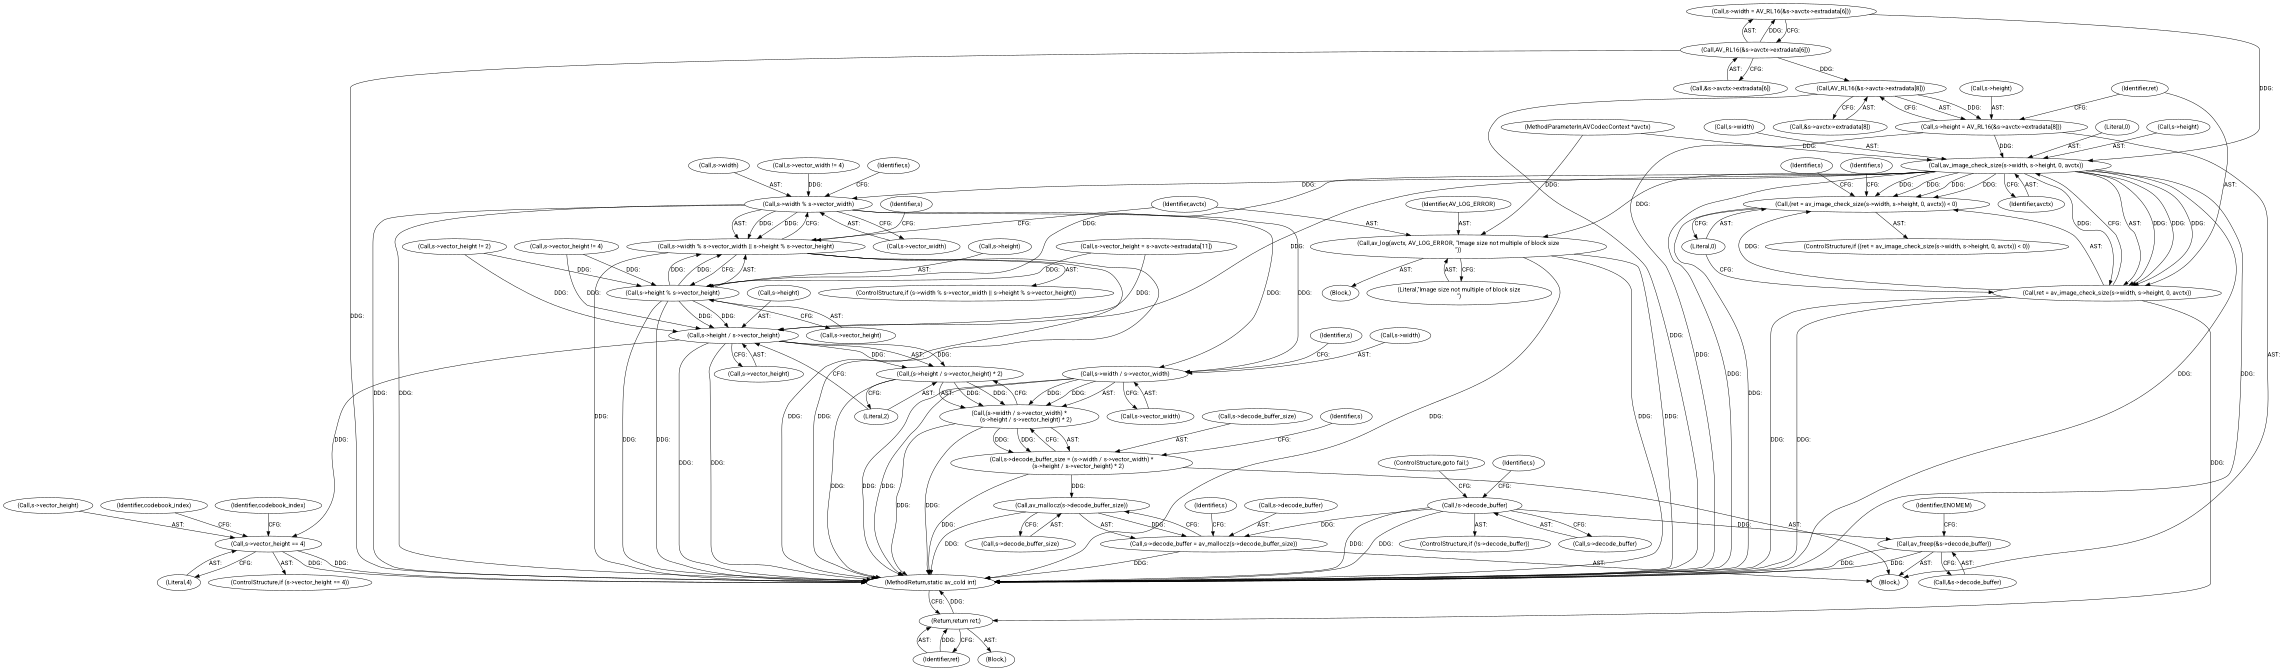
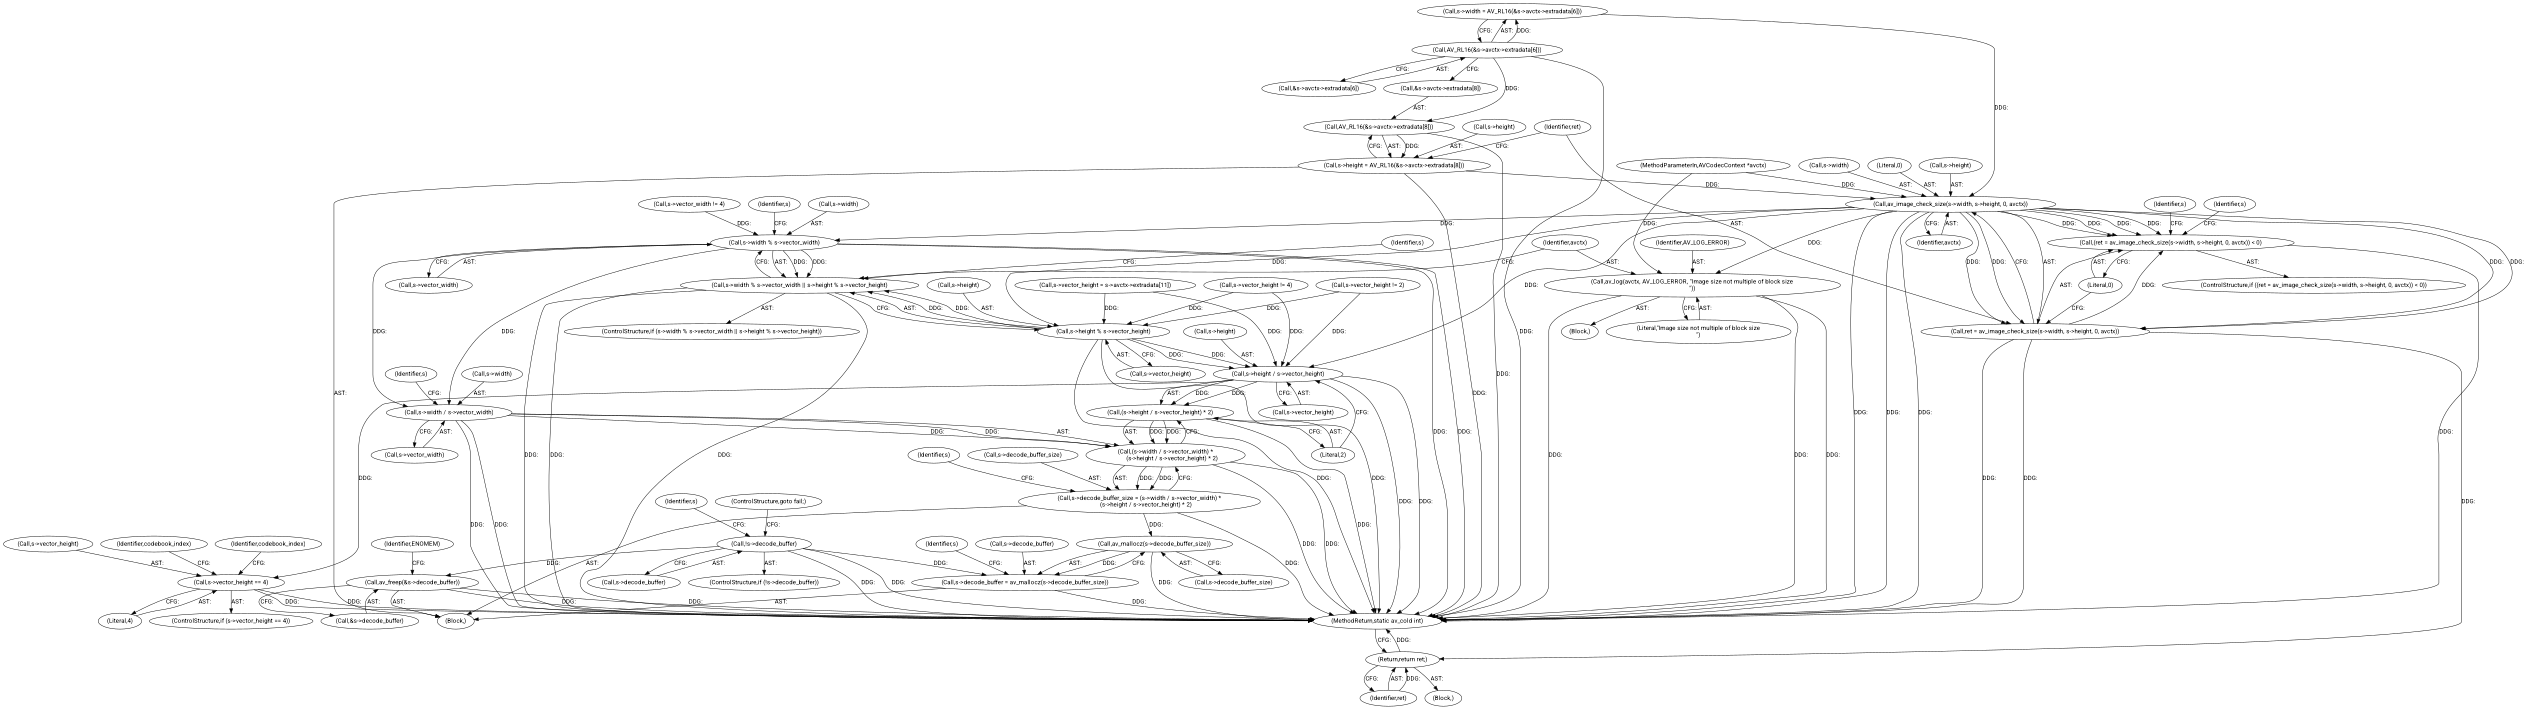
edge "(Call,AV_RL16(&s->avctx->extradata[8]))" -> "(Call,&s->avctx->extradata[8])": now "(Call,AV_RL16(&s->avctx->extradata[6]))" -> "(Call,&s->avctx->extradata[8])"
